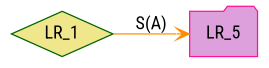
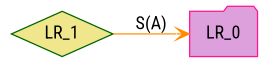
node "LR_5": label "LR_5" -> "LR_0"
